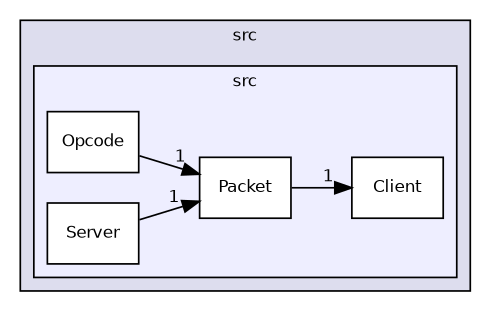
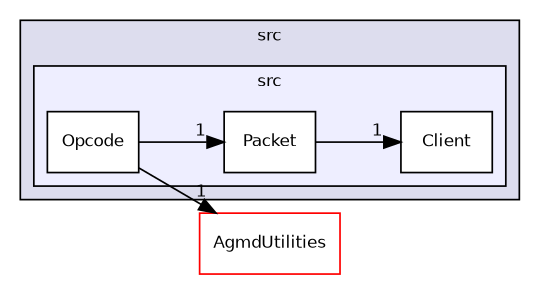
node "Server": removed
node "AgmdUtilities": added
